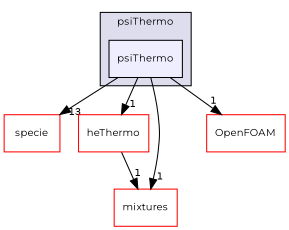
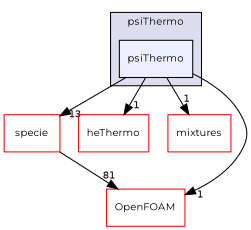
edge "heThermo" -> "mixtures": removed
edge "specie" -> "OpenFOAM": added
